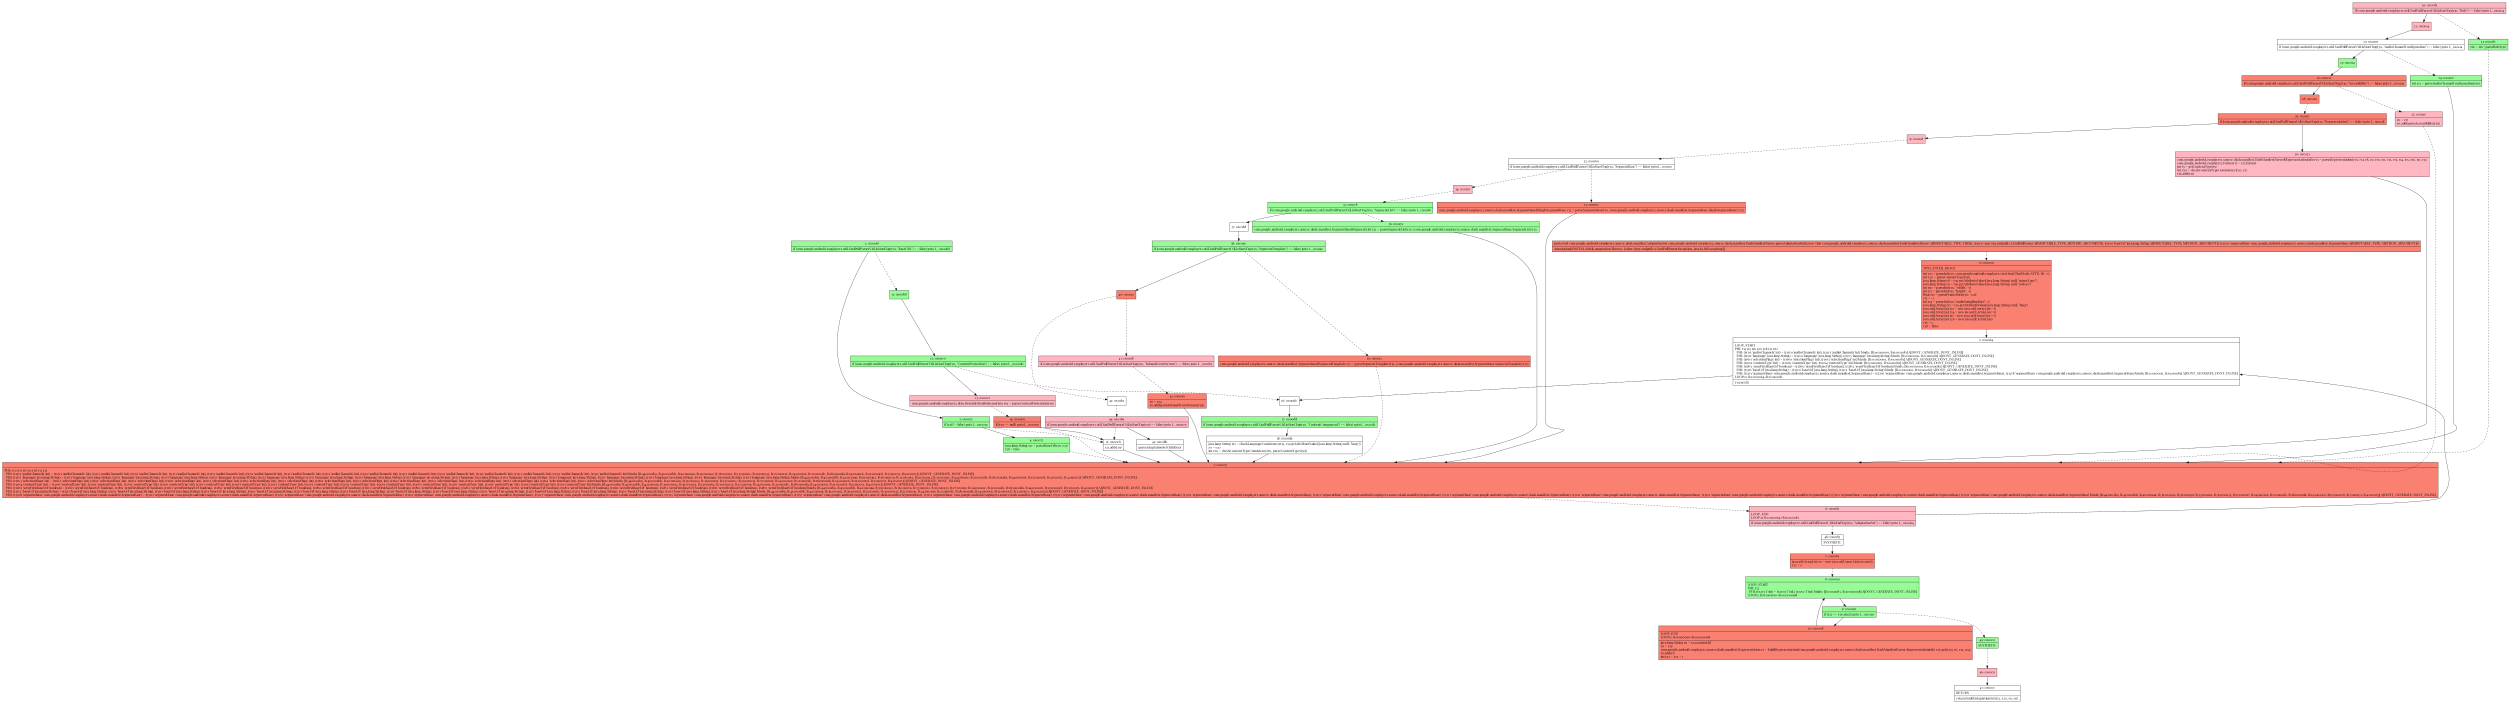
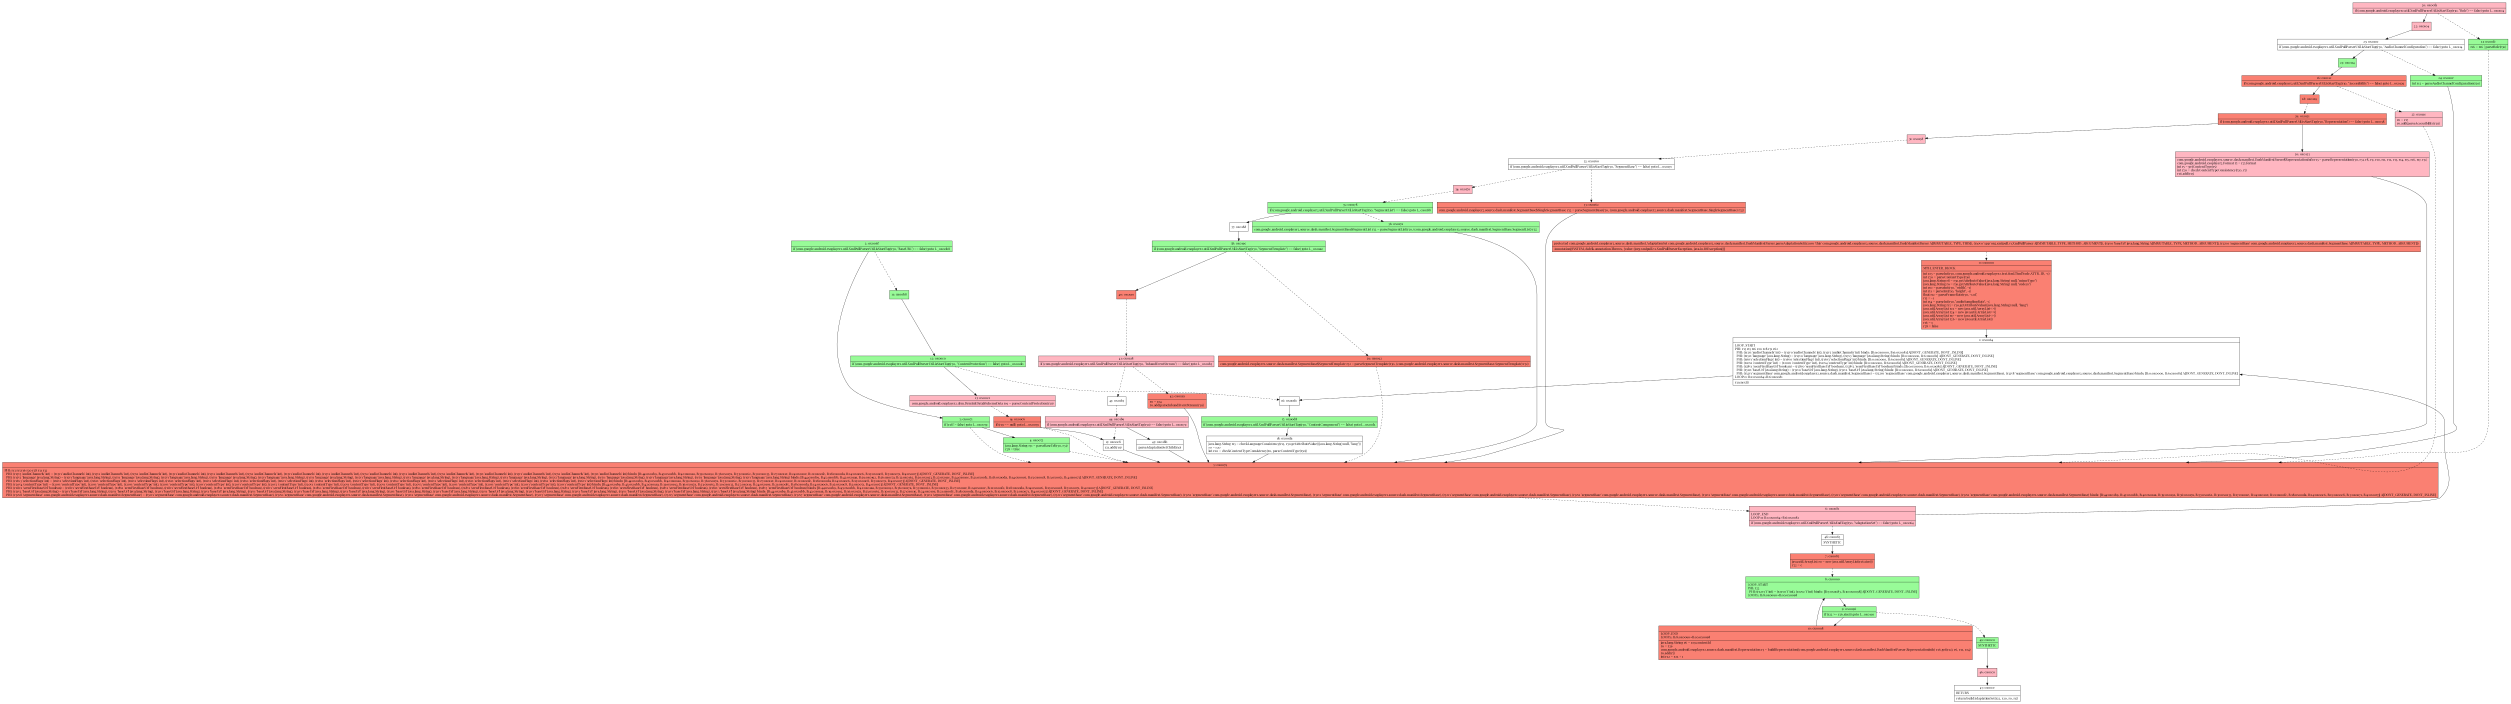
edge "40: 0x01a0" -> "43: 0x01b5": now "41: 0x01a8" -> "43: 0x01b5"
edge "3: 0x0071" -> "15: 0x00c8": now "3: 0x0071" -> "5: 0x0079"
edge "49: 0x01c0" -> "46: 0x01c0": style dashed -> solid
